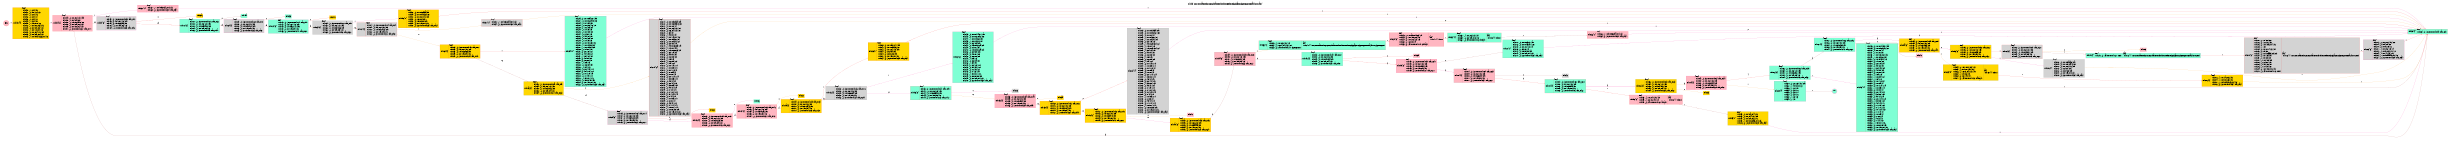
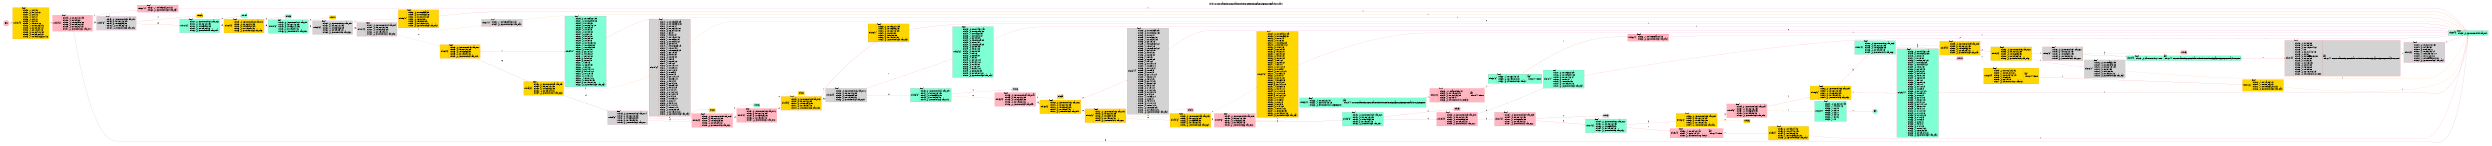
node "0x401c29 [25]": fillcolor lightgrey -> gold
node "0x401e68 [25]": fillcolor aquamarine -> gold
node "0x402239 [134]": added
